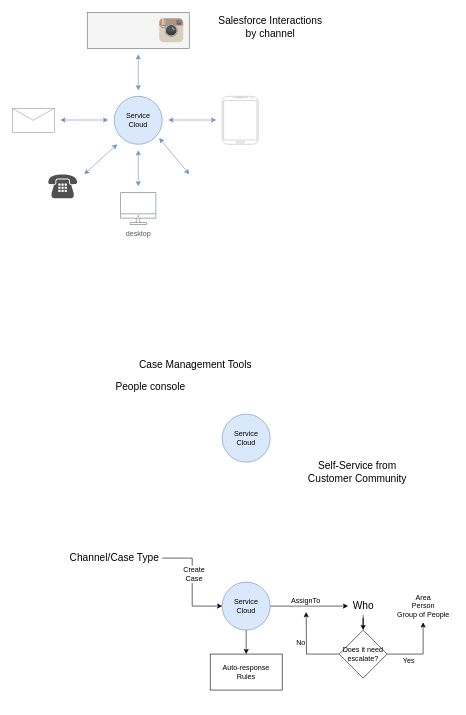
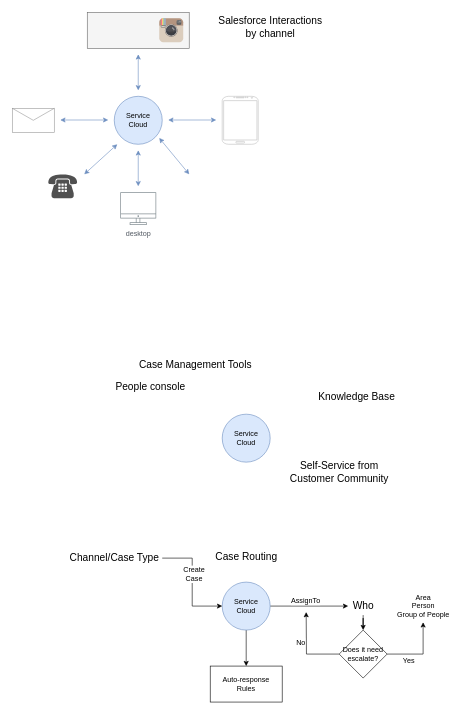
node "Knowledge Base": added
node "Self-Service from Customer Community": moved (357, 473) -> (339, 473)
node "Case Routing": added
node "Auto-response Rules": moved (246, 672) -> (246, 684)
